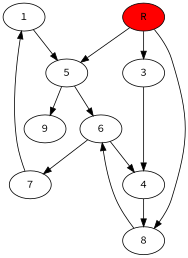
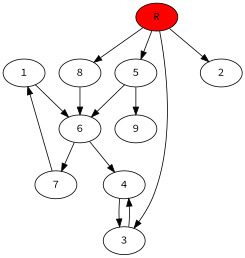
edge "1" -> "5": now "1" -> "6"
node "2": added
edge "4" -> "8": now "4" -> "3"
